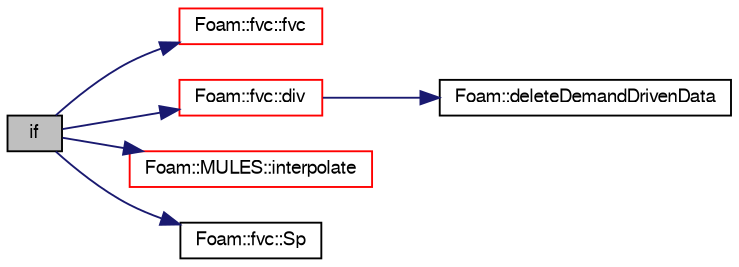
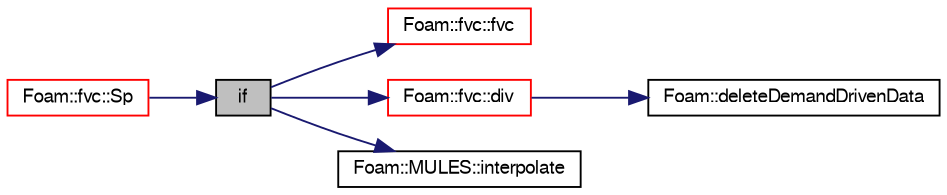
node "Foam::MULES::interpolate": color red -> black
edge "if" -> "Foam::fvc::Sp": reversed
node "Foam::fvc::Sp": color black -> red
